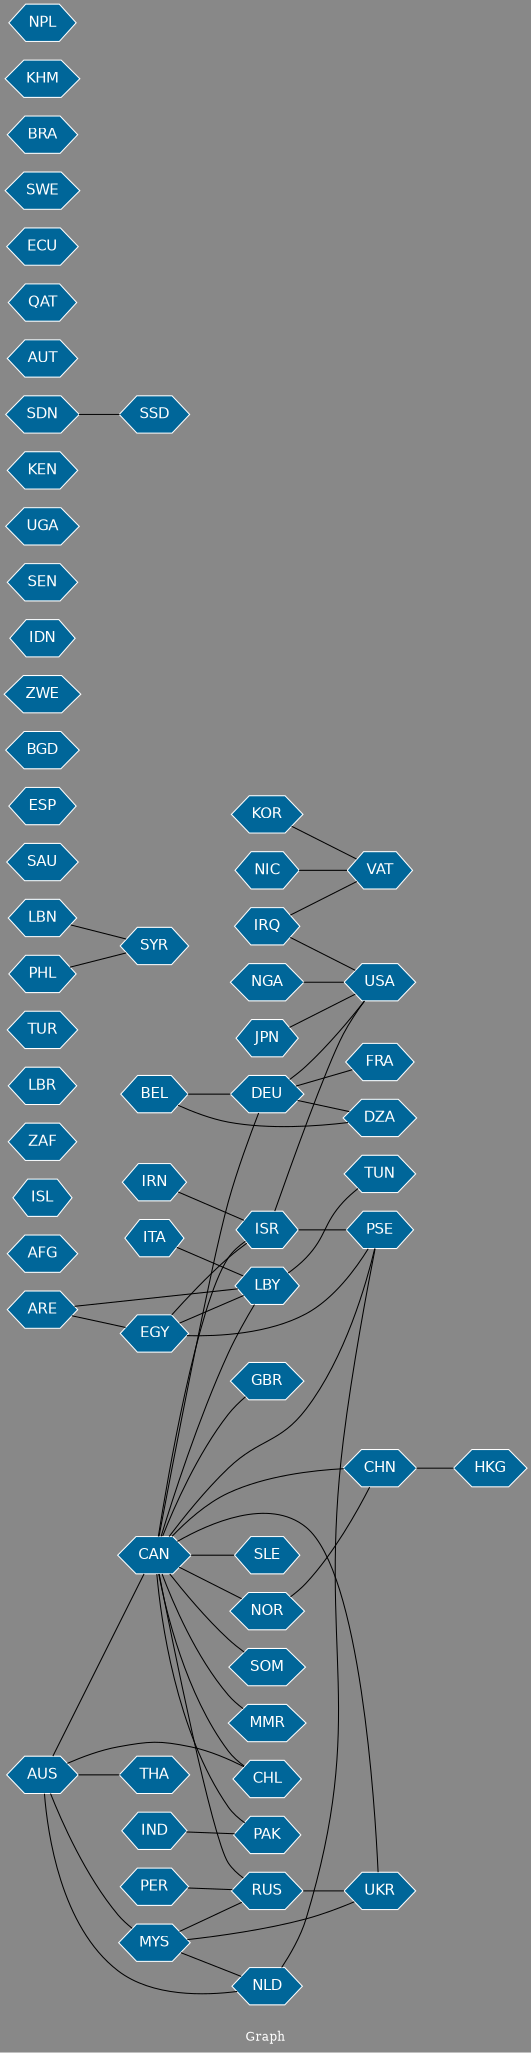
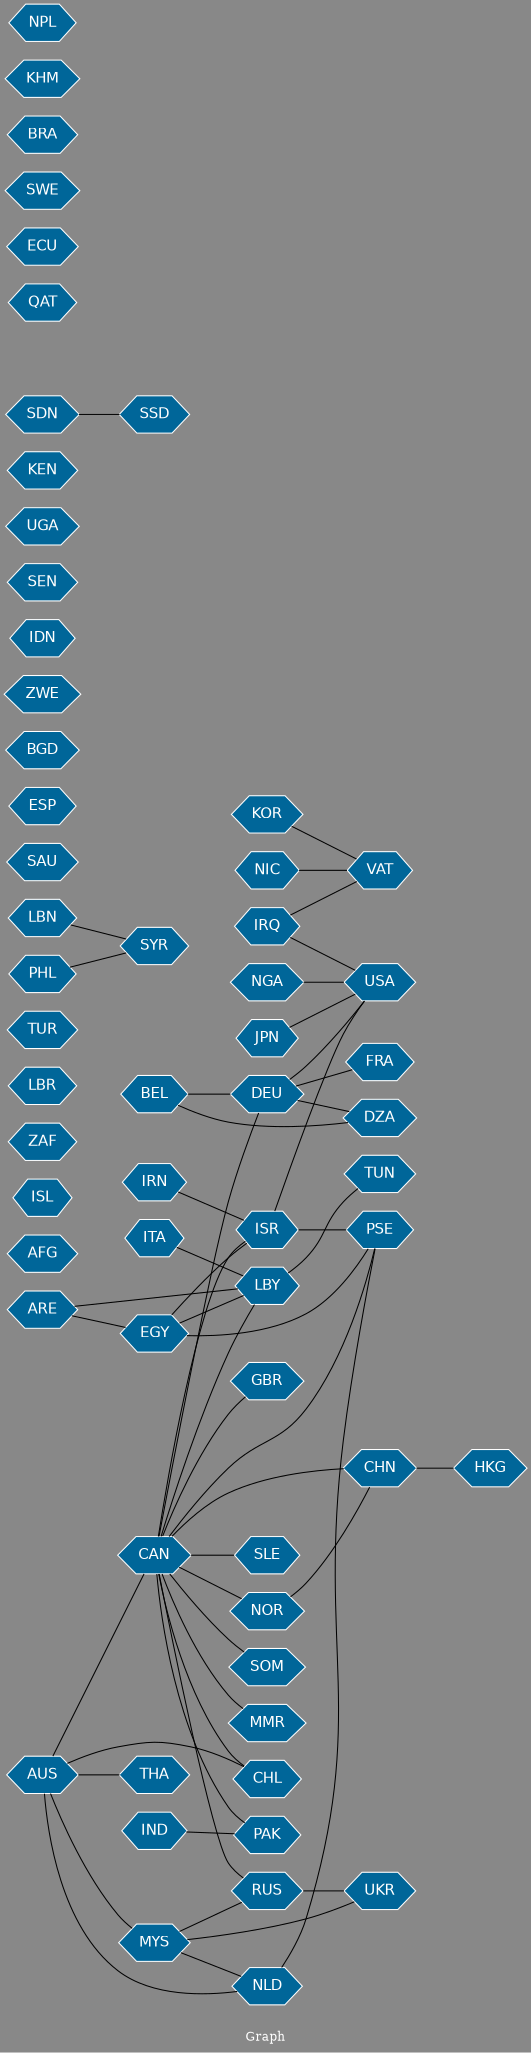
node "AUT": removed
edge "CAN" -- "UKR": removed
node "PER": removed
